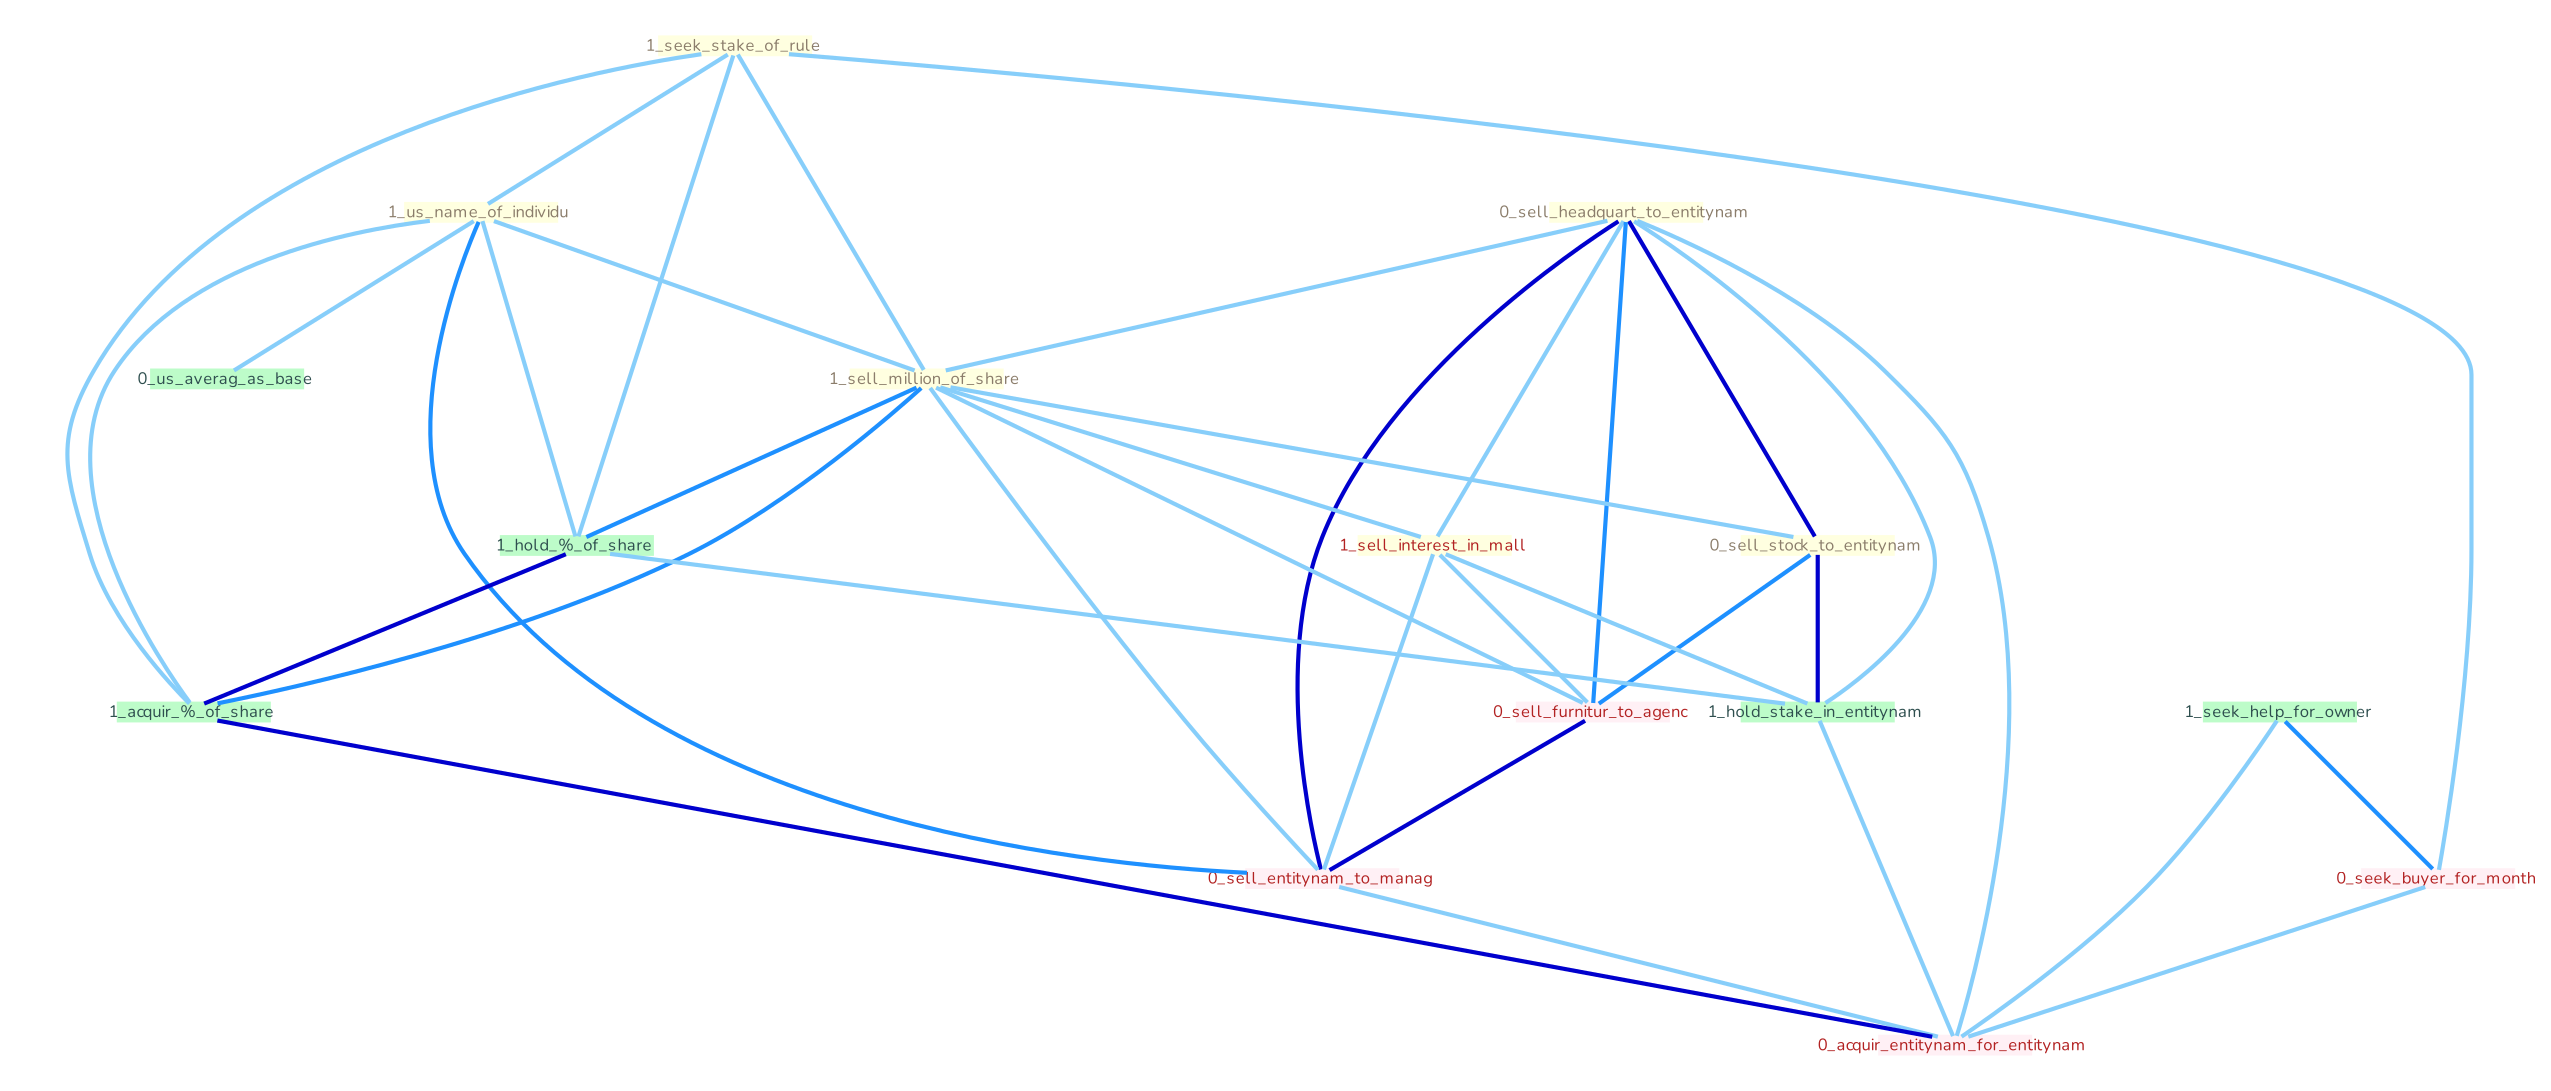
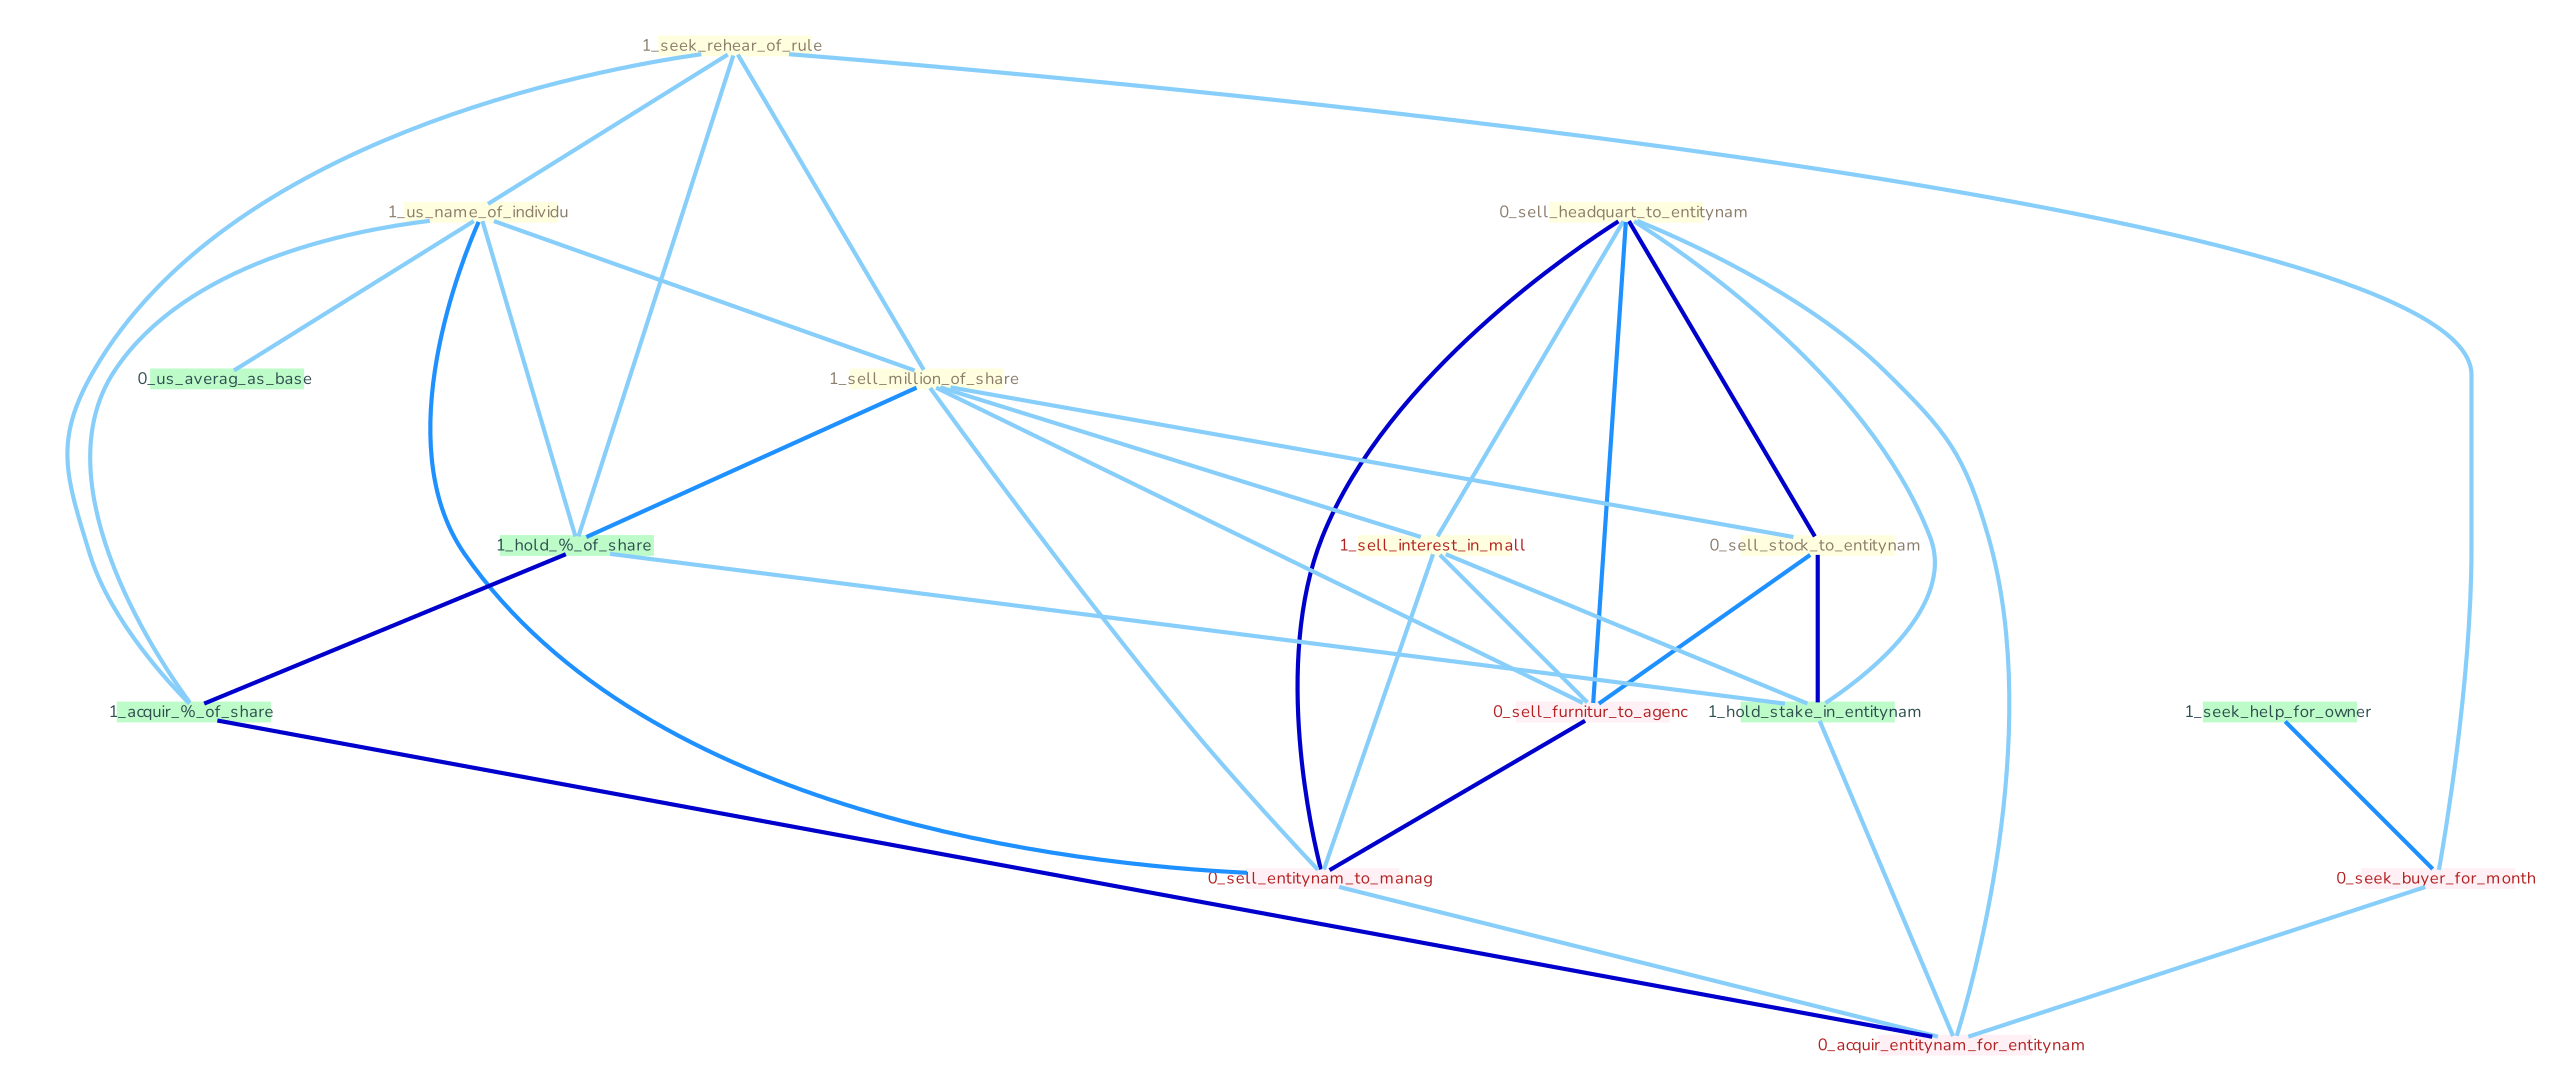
node "1_seek_stake_of_rule": label "1_seek_stake_of_rule" -> "1_seek_rehear_of_rule"
edge "0_sell_headquart_to_entitynam" -- "1_sell_million_of_share": removed
edge "1_sell_million_of_share" -- "1_acquir_%_of_share": removed
edge "1_seek_help_for_owner" -- "0_acquir_entitynam_for_entitynam": removed
